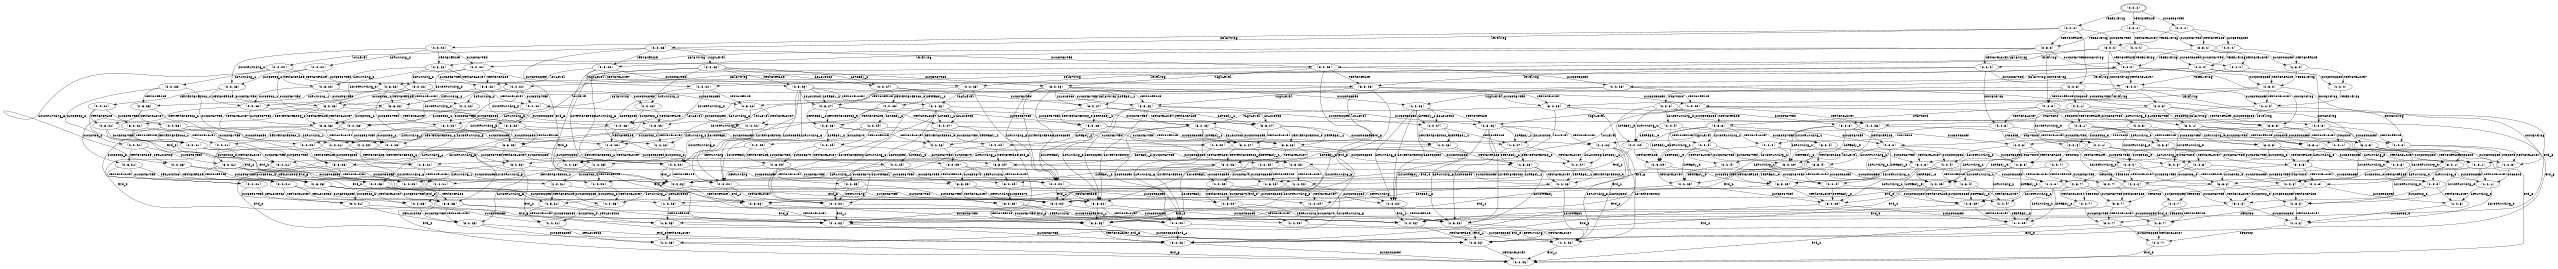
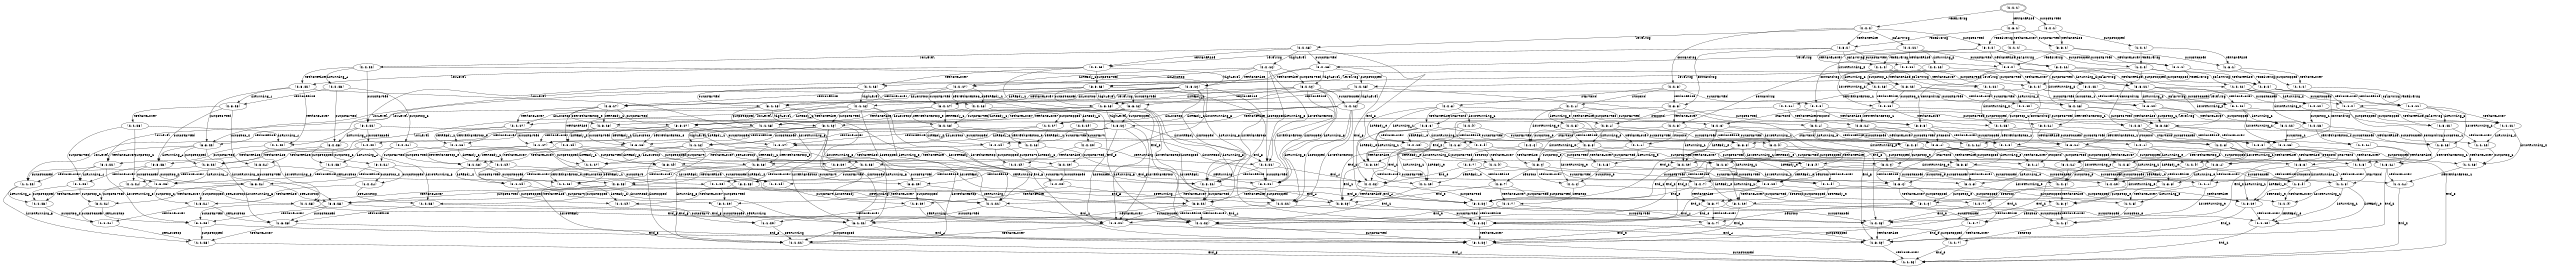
edge "(2,2,19)" -> "(2,3,19)": now "(2,3,17)" -> "(2,3,19)"
